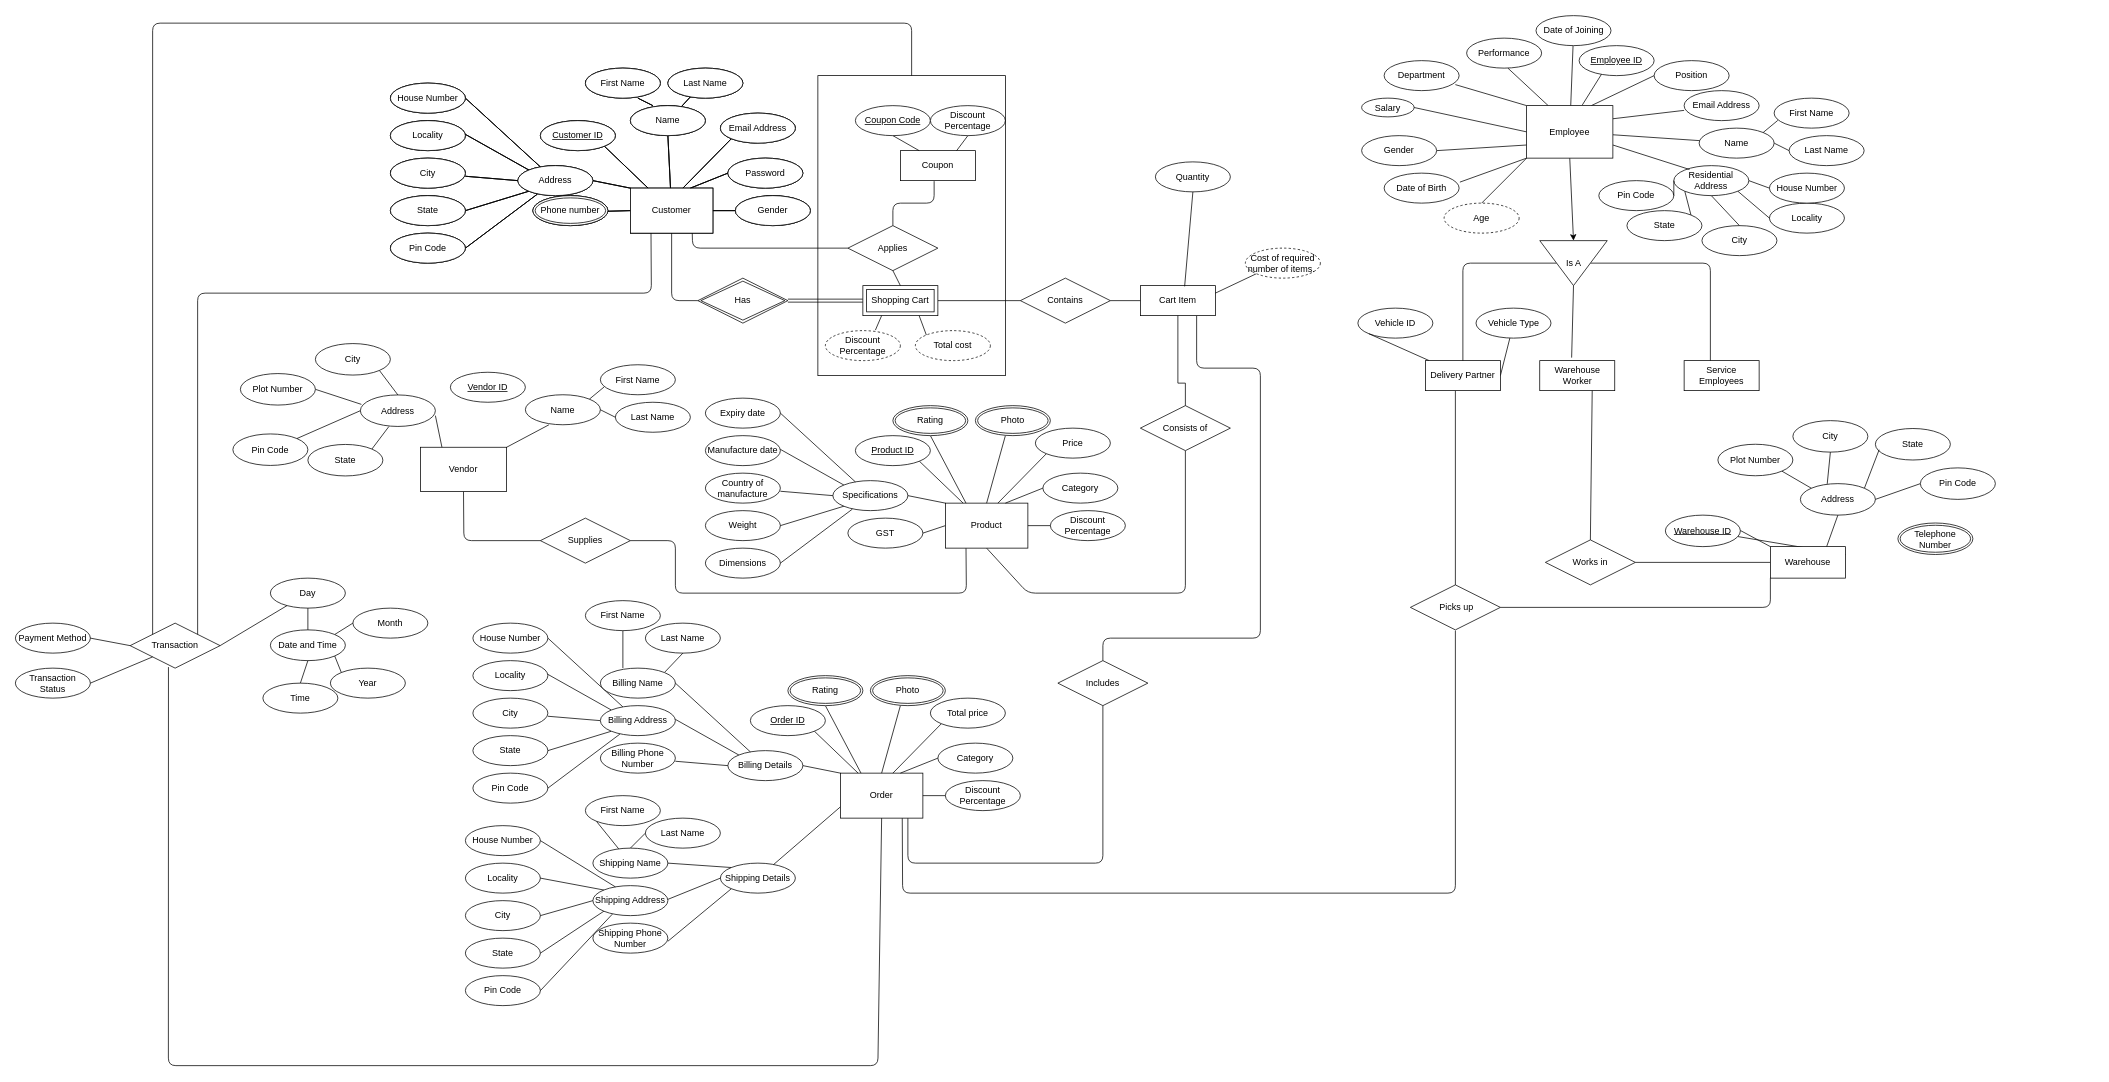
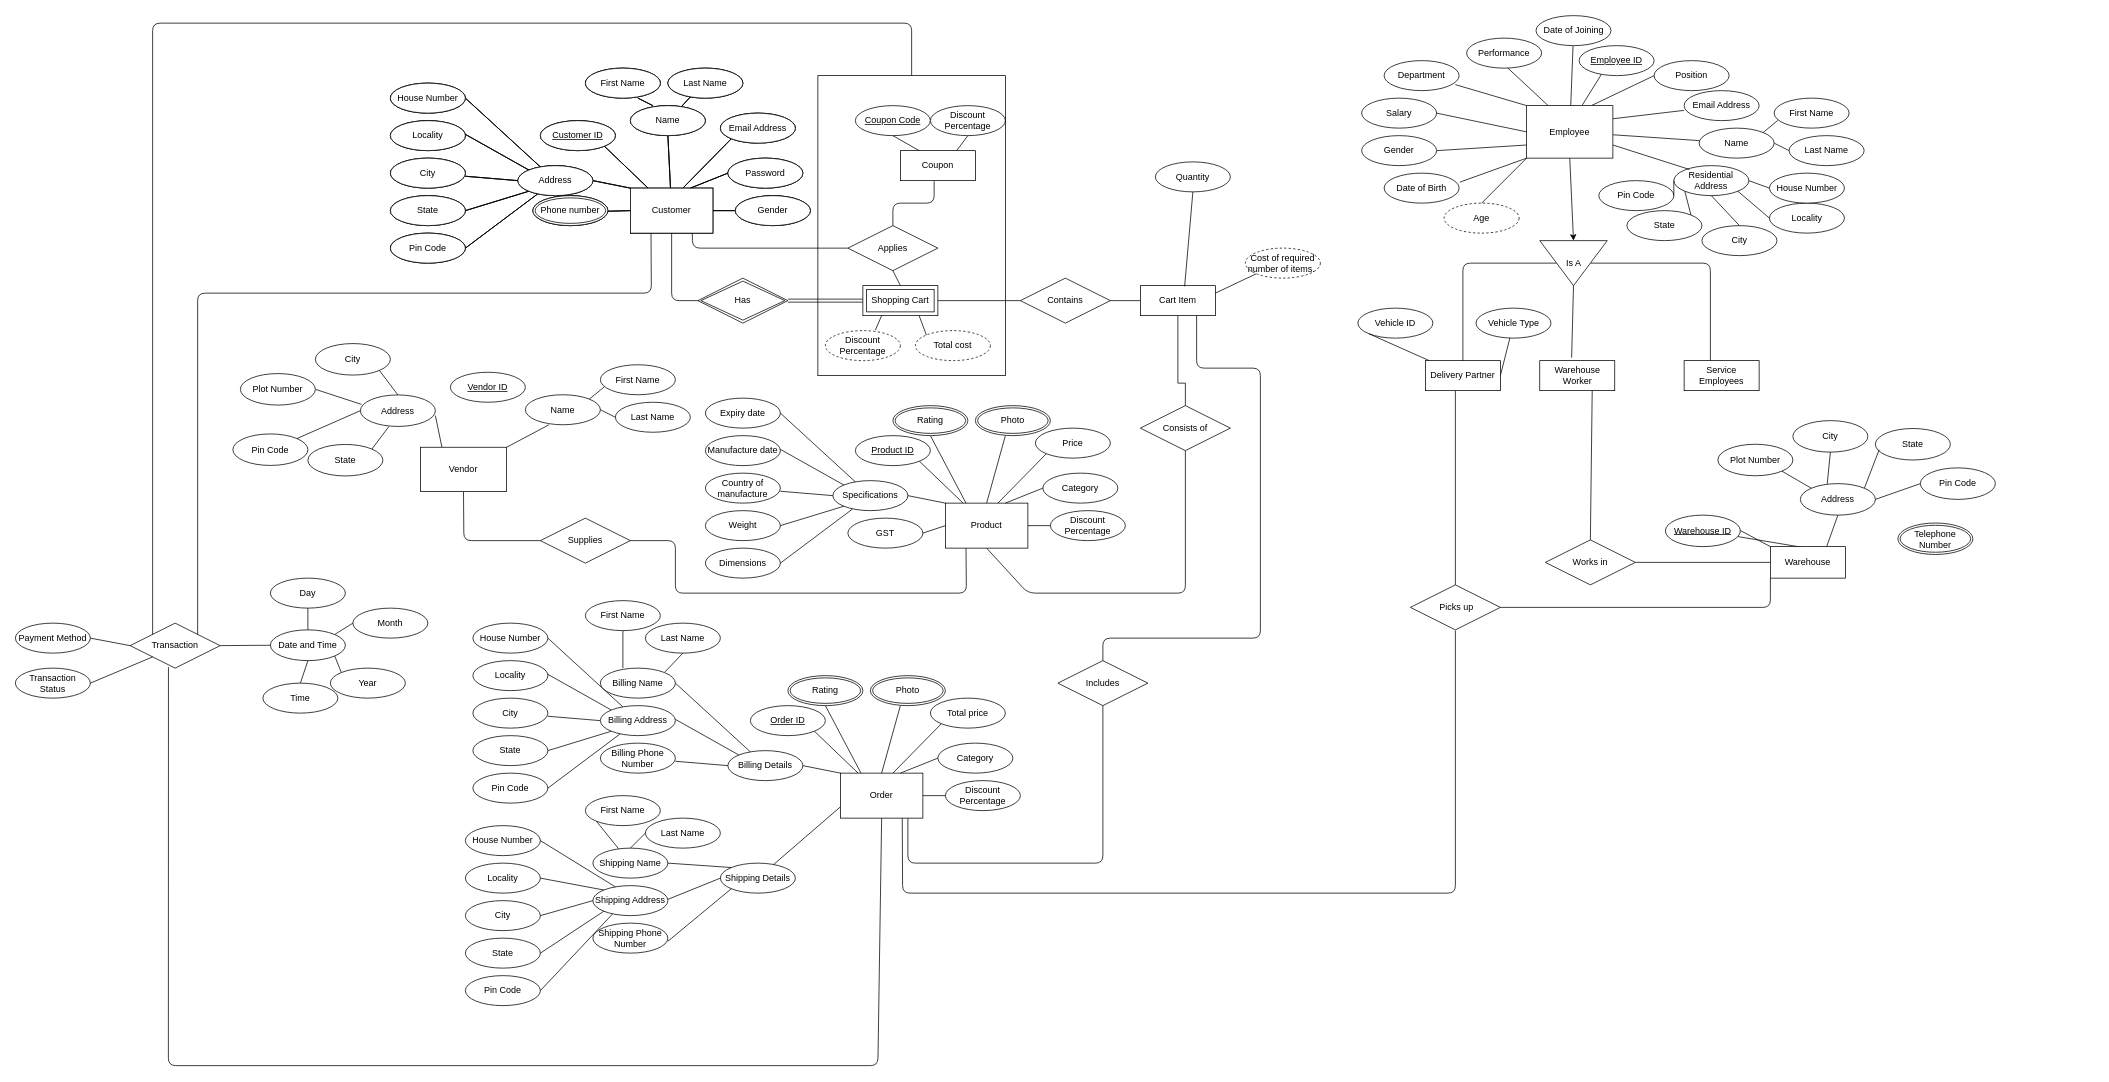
node "Salary": size 53x19 -> 75x30
edge "Day" -- "Transaction": now "Date and Time" -- "Transaction"
